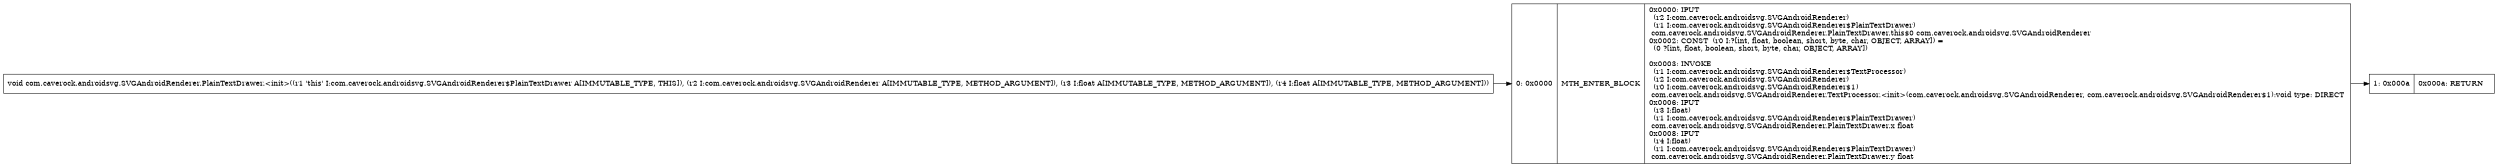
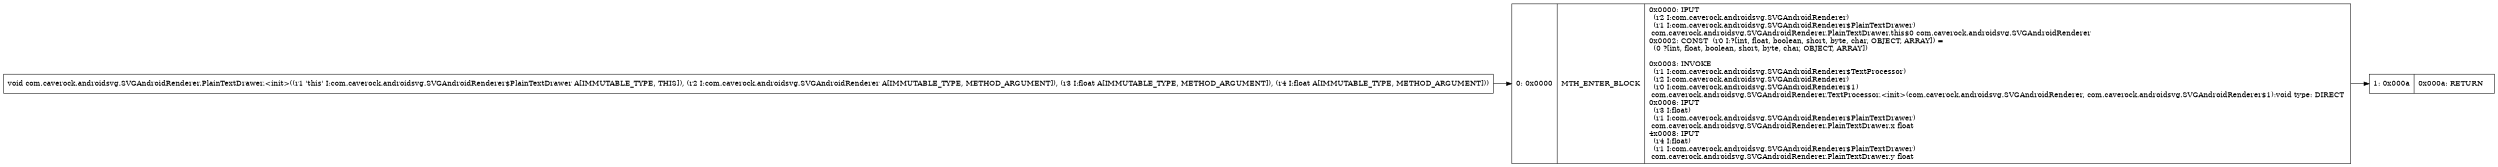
node "0: 0x0000": text "0x0008: IPUT" -> "4x0008: IPUT"
